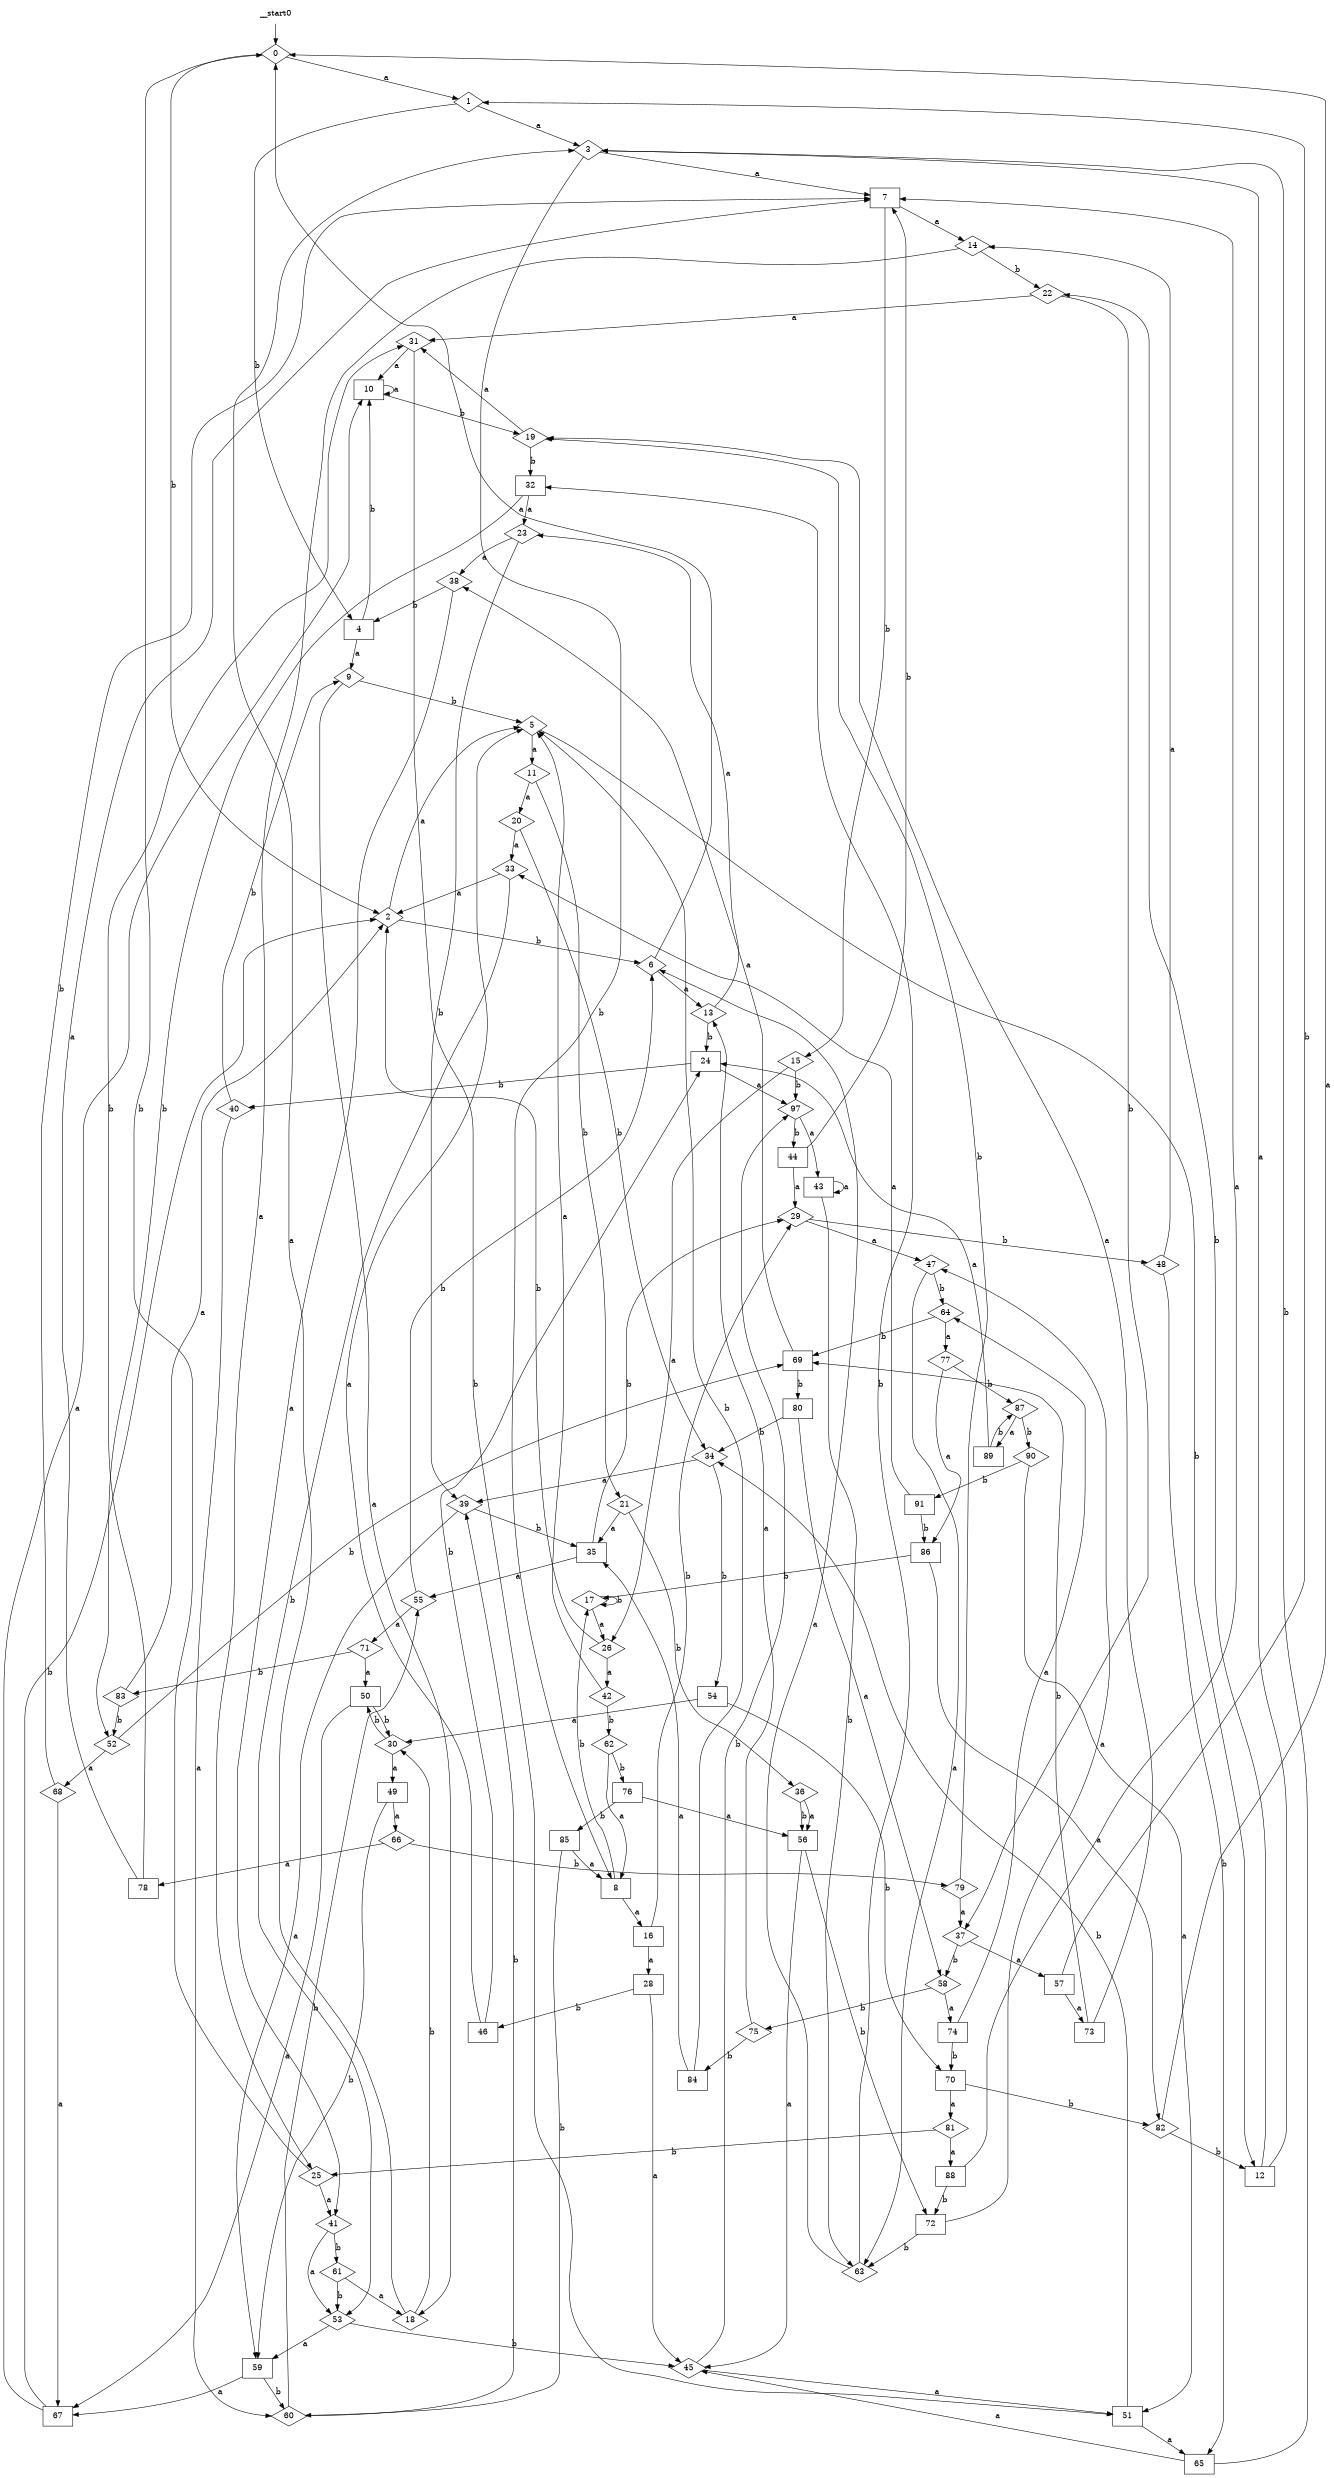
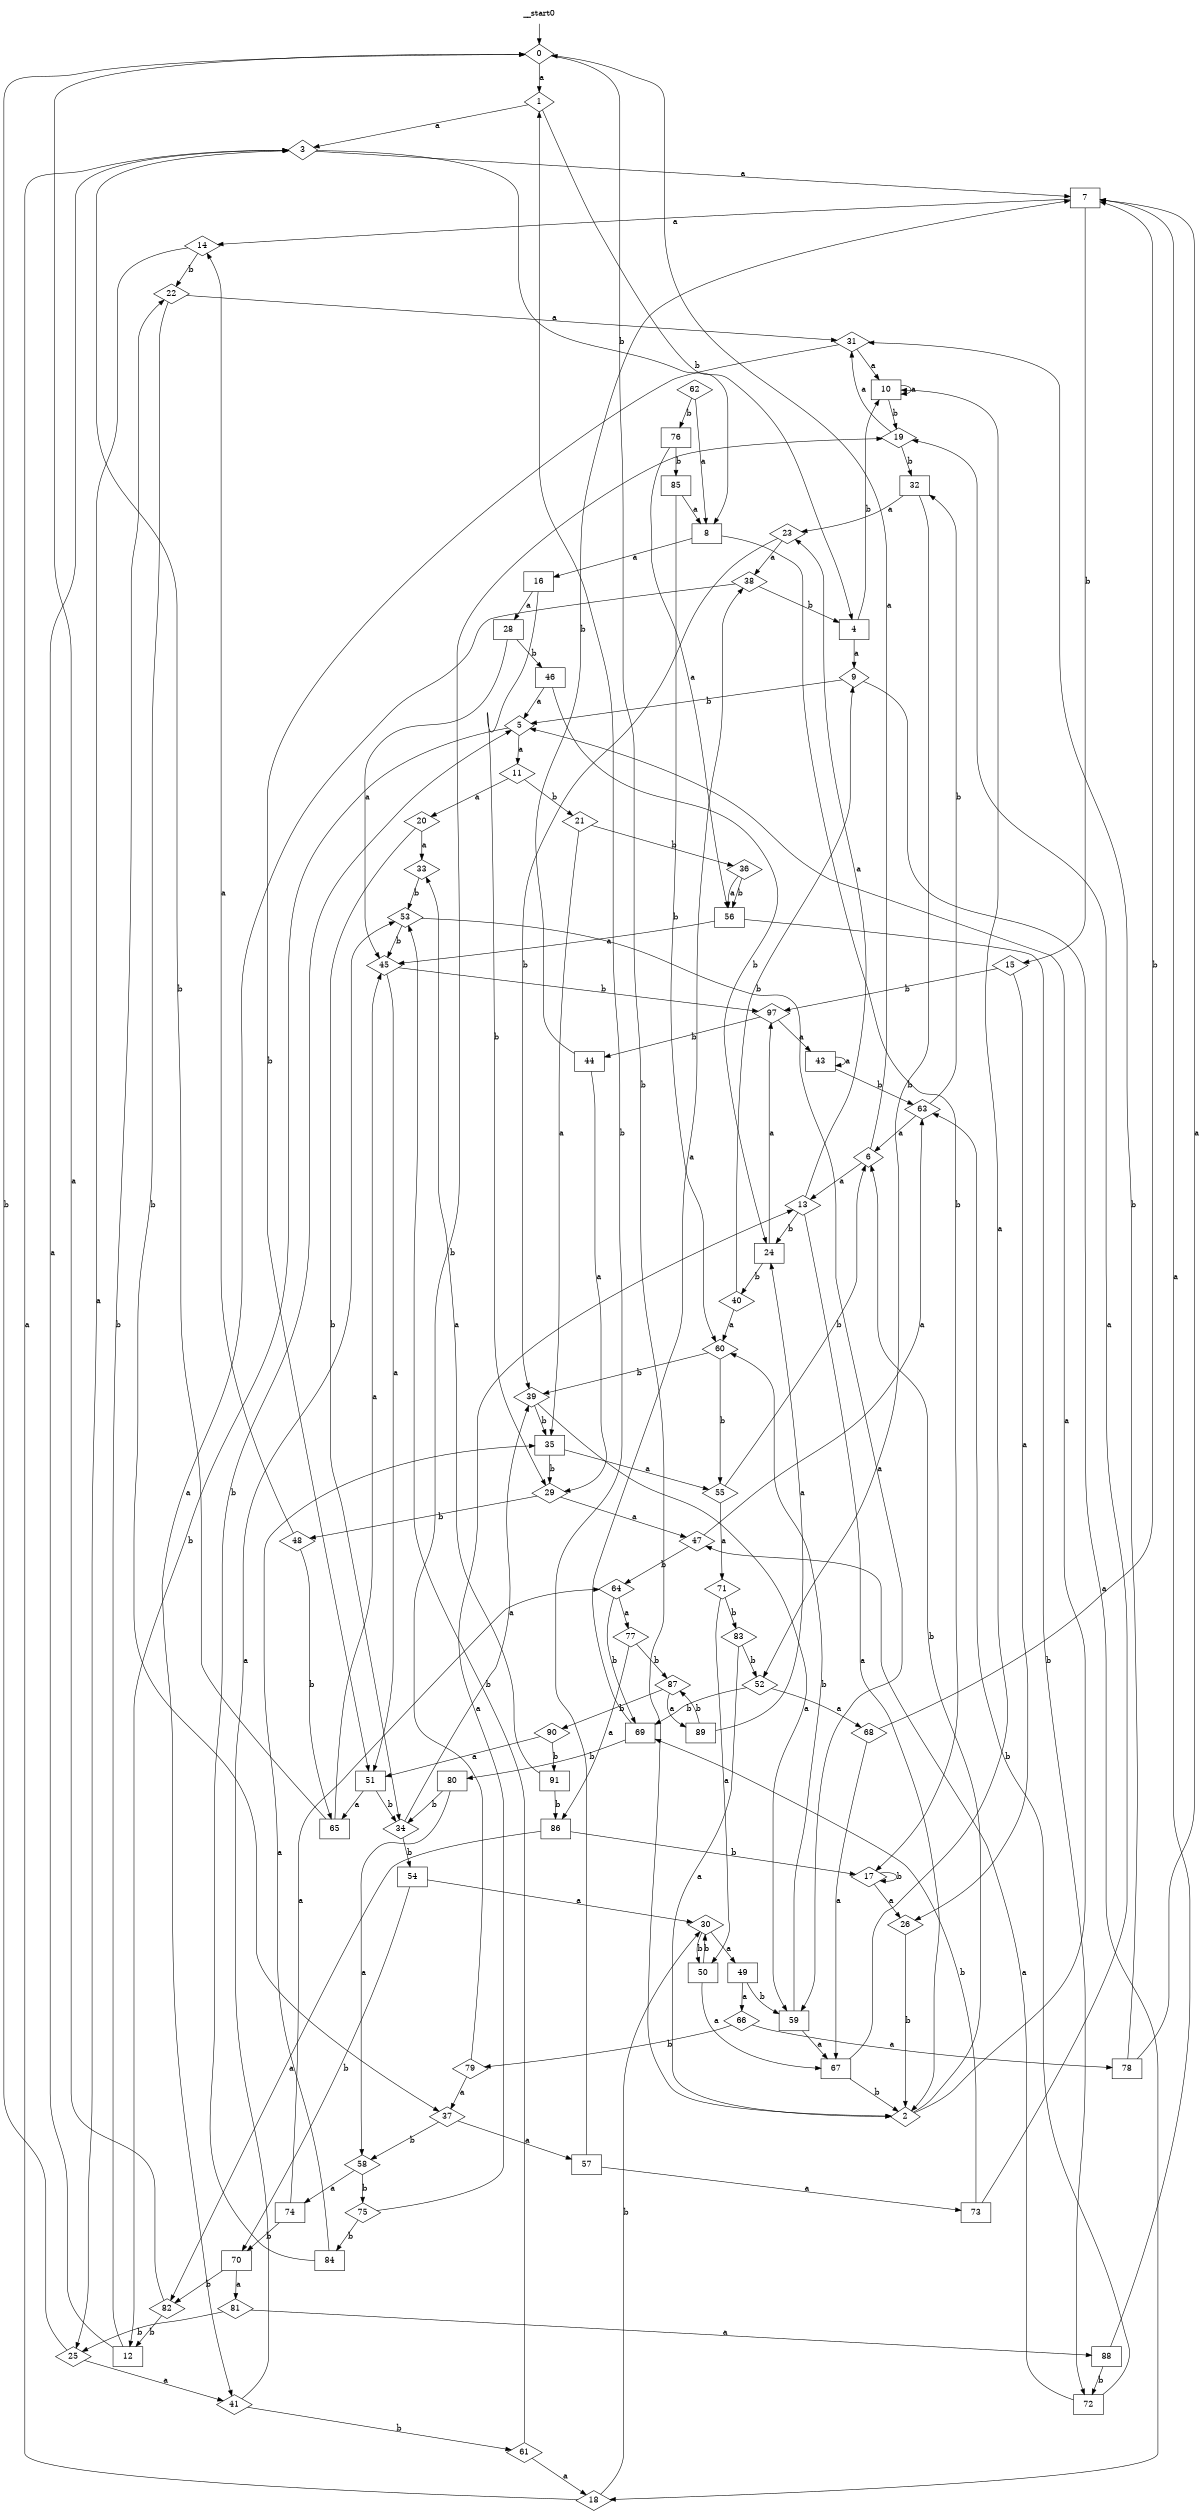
edge "33" -> "2": now "13" -> "2"
node "42": removed
